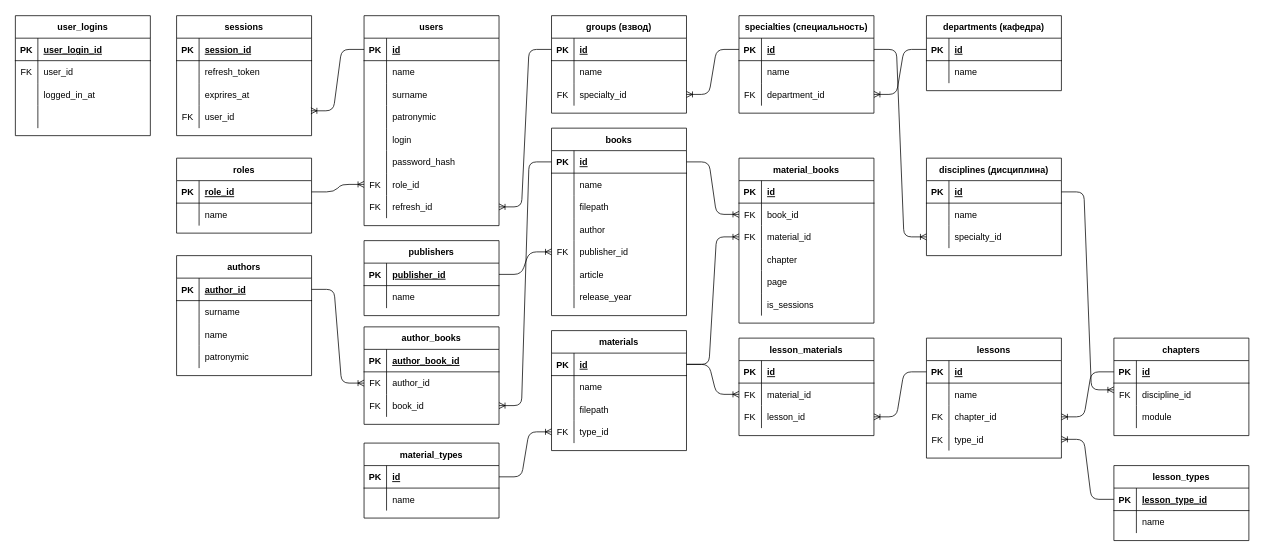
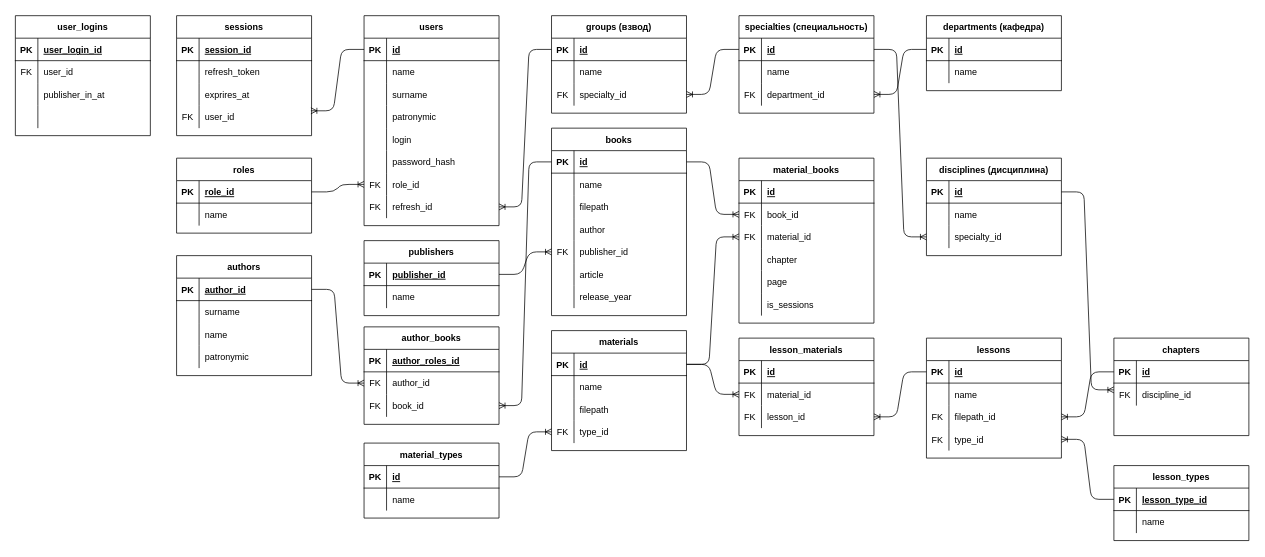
node "logged_in_at": label "logged_in_at" -> "publisher_in_at"
node "author_book_id": label "author_book_id" -> "author_roles_id"
node "chapter_id": label "chapter_id" -> "filepath_id"
node "module": removed
